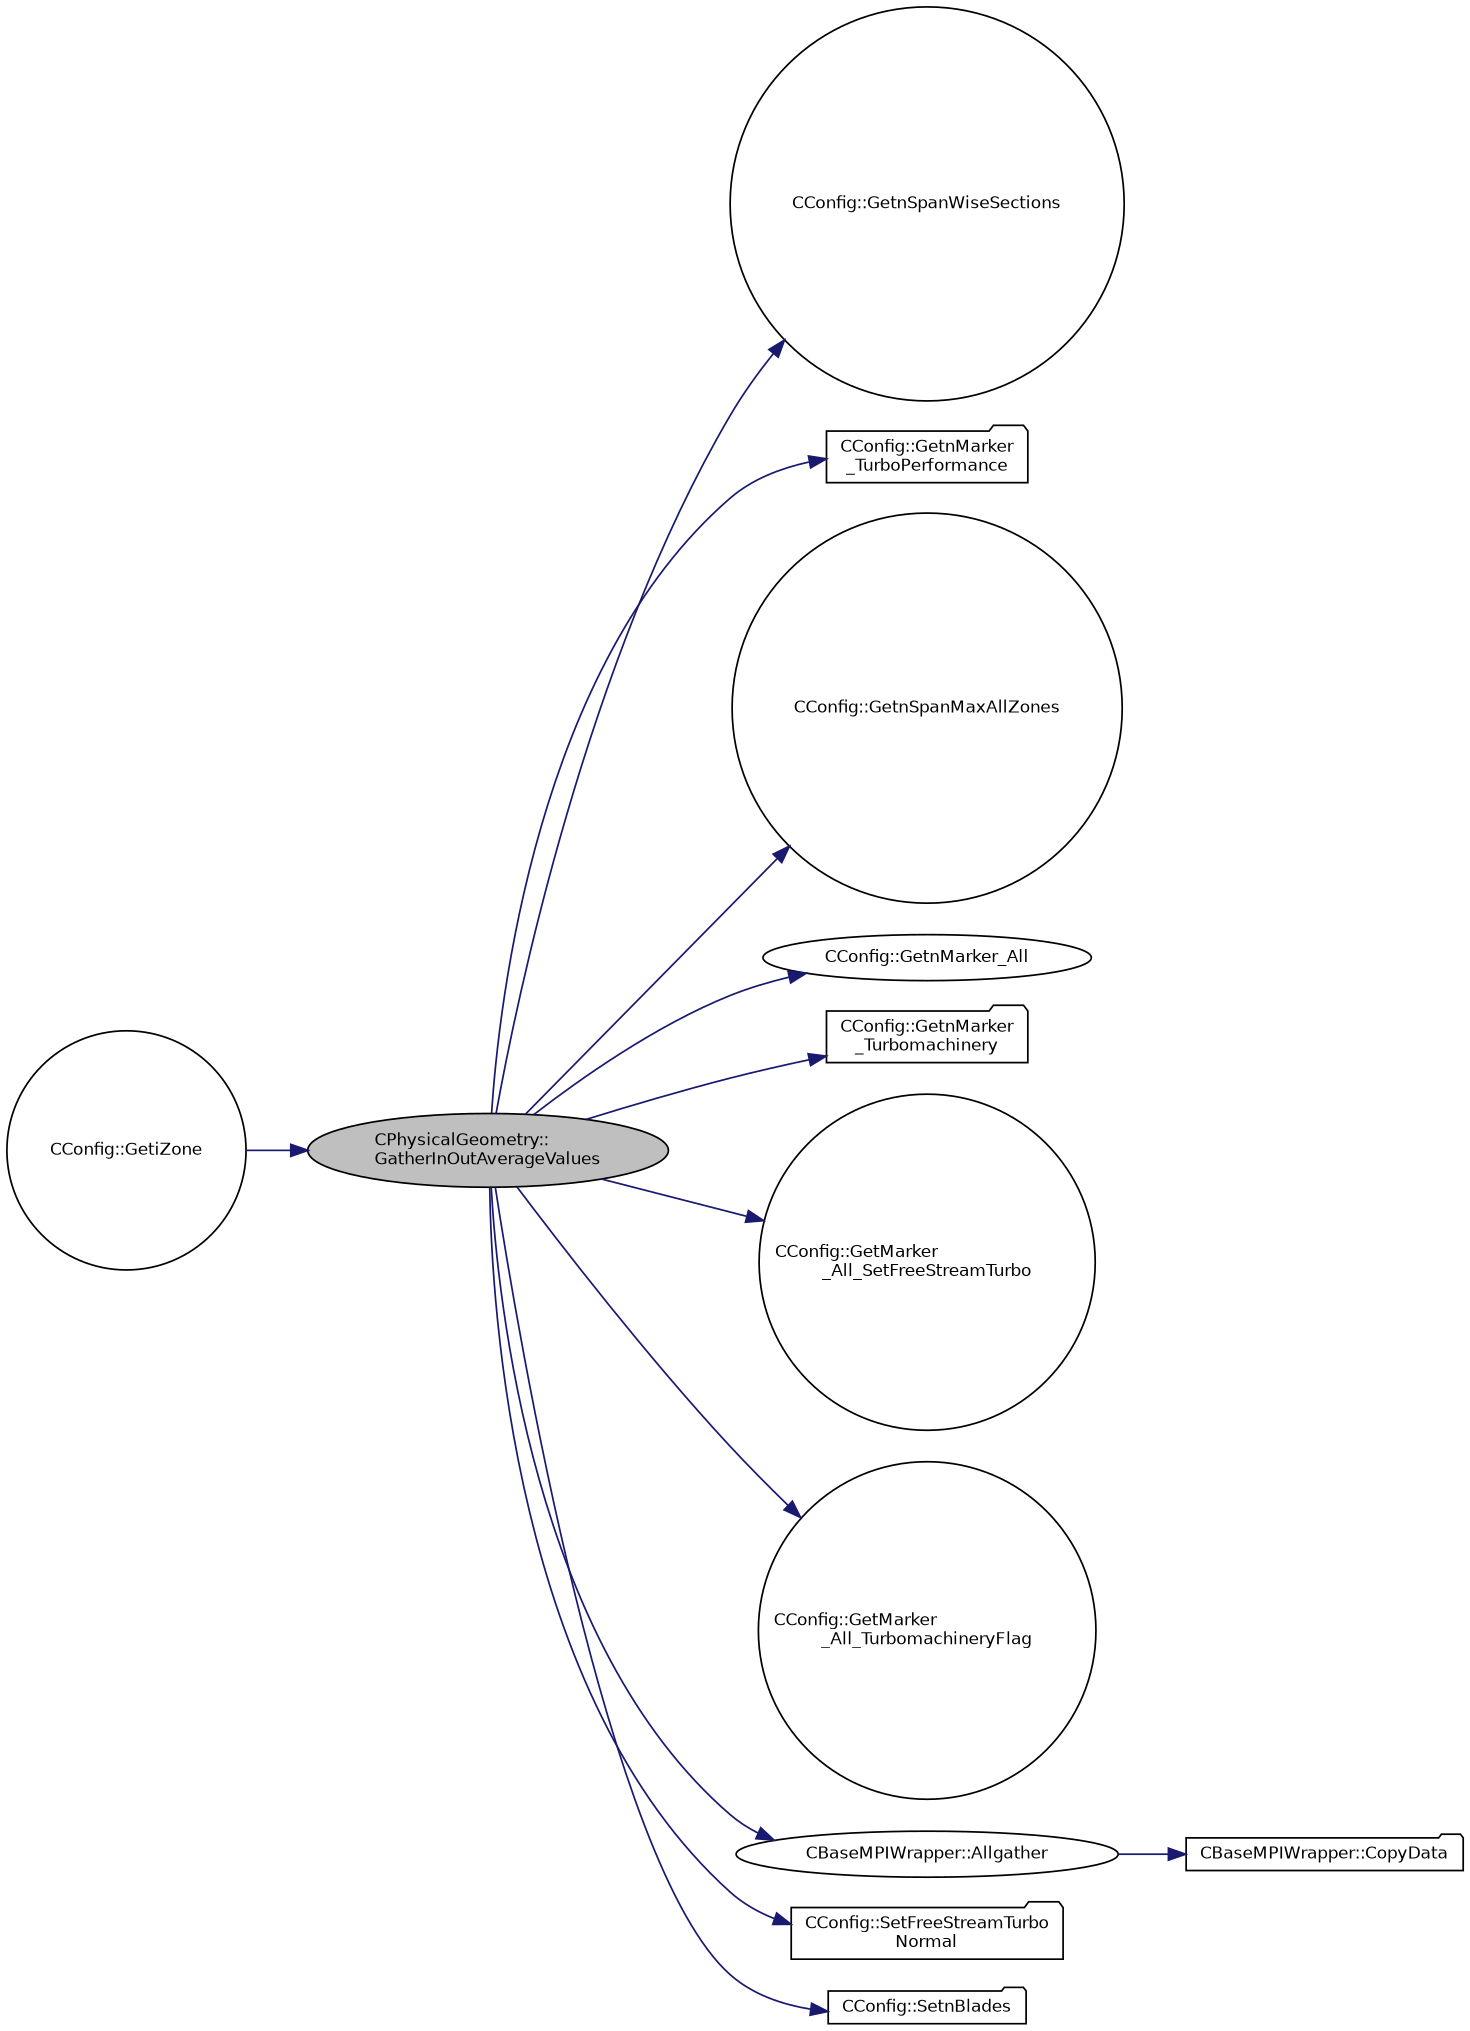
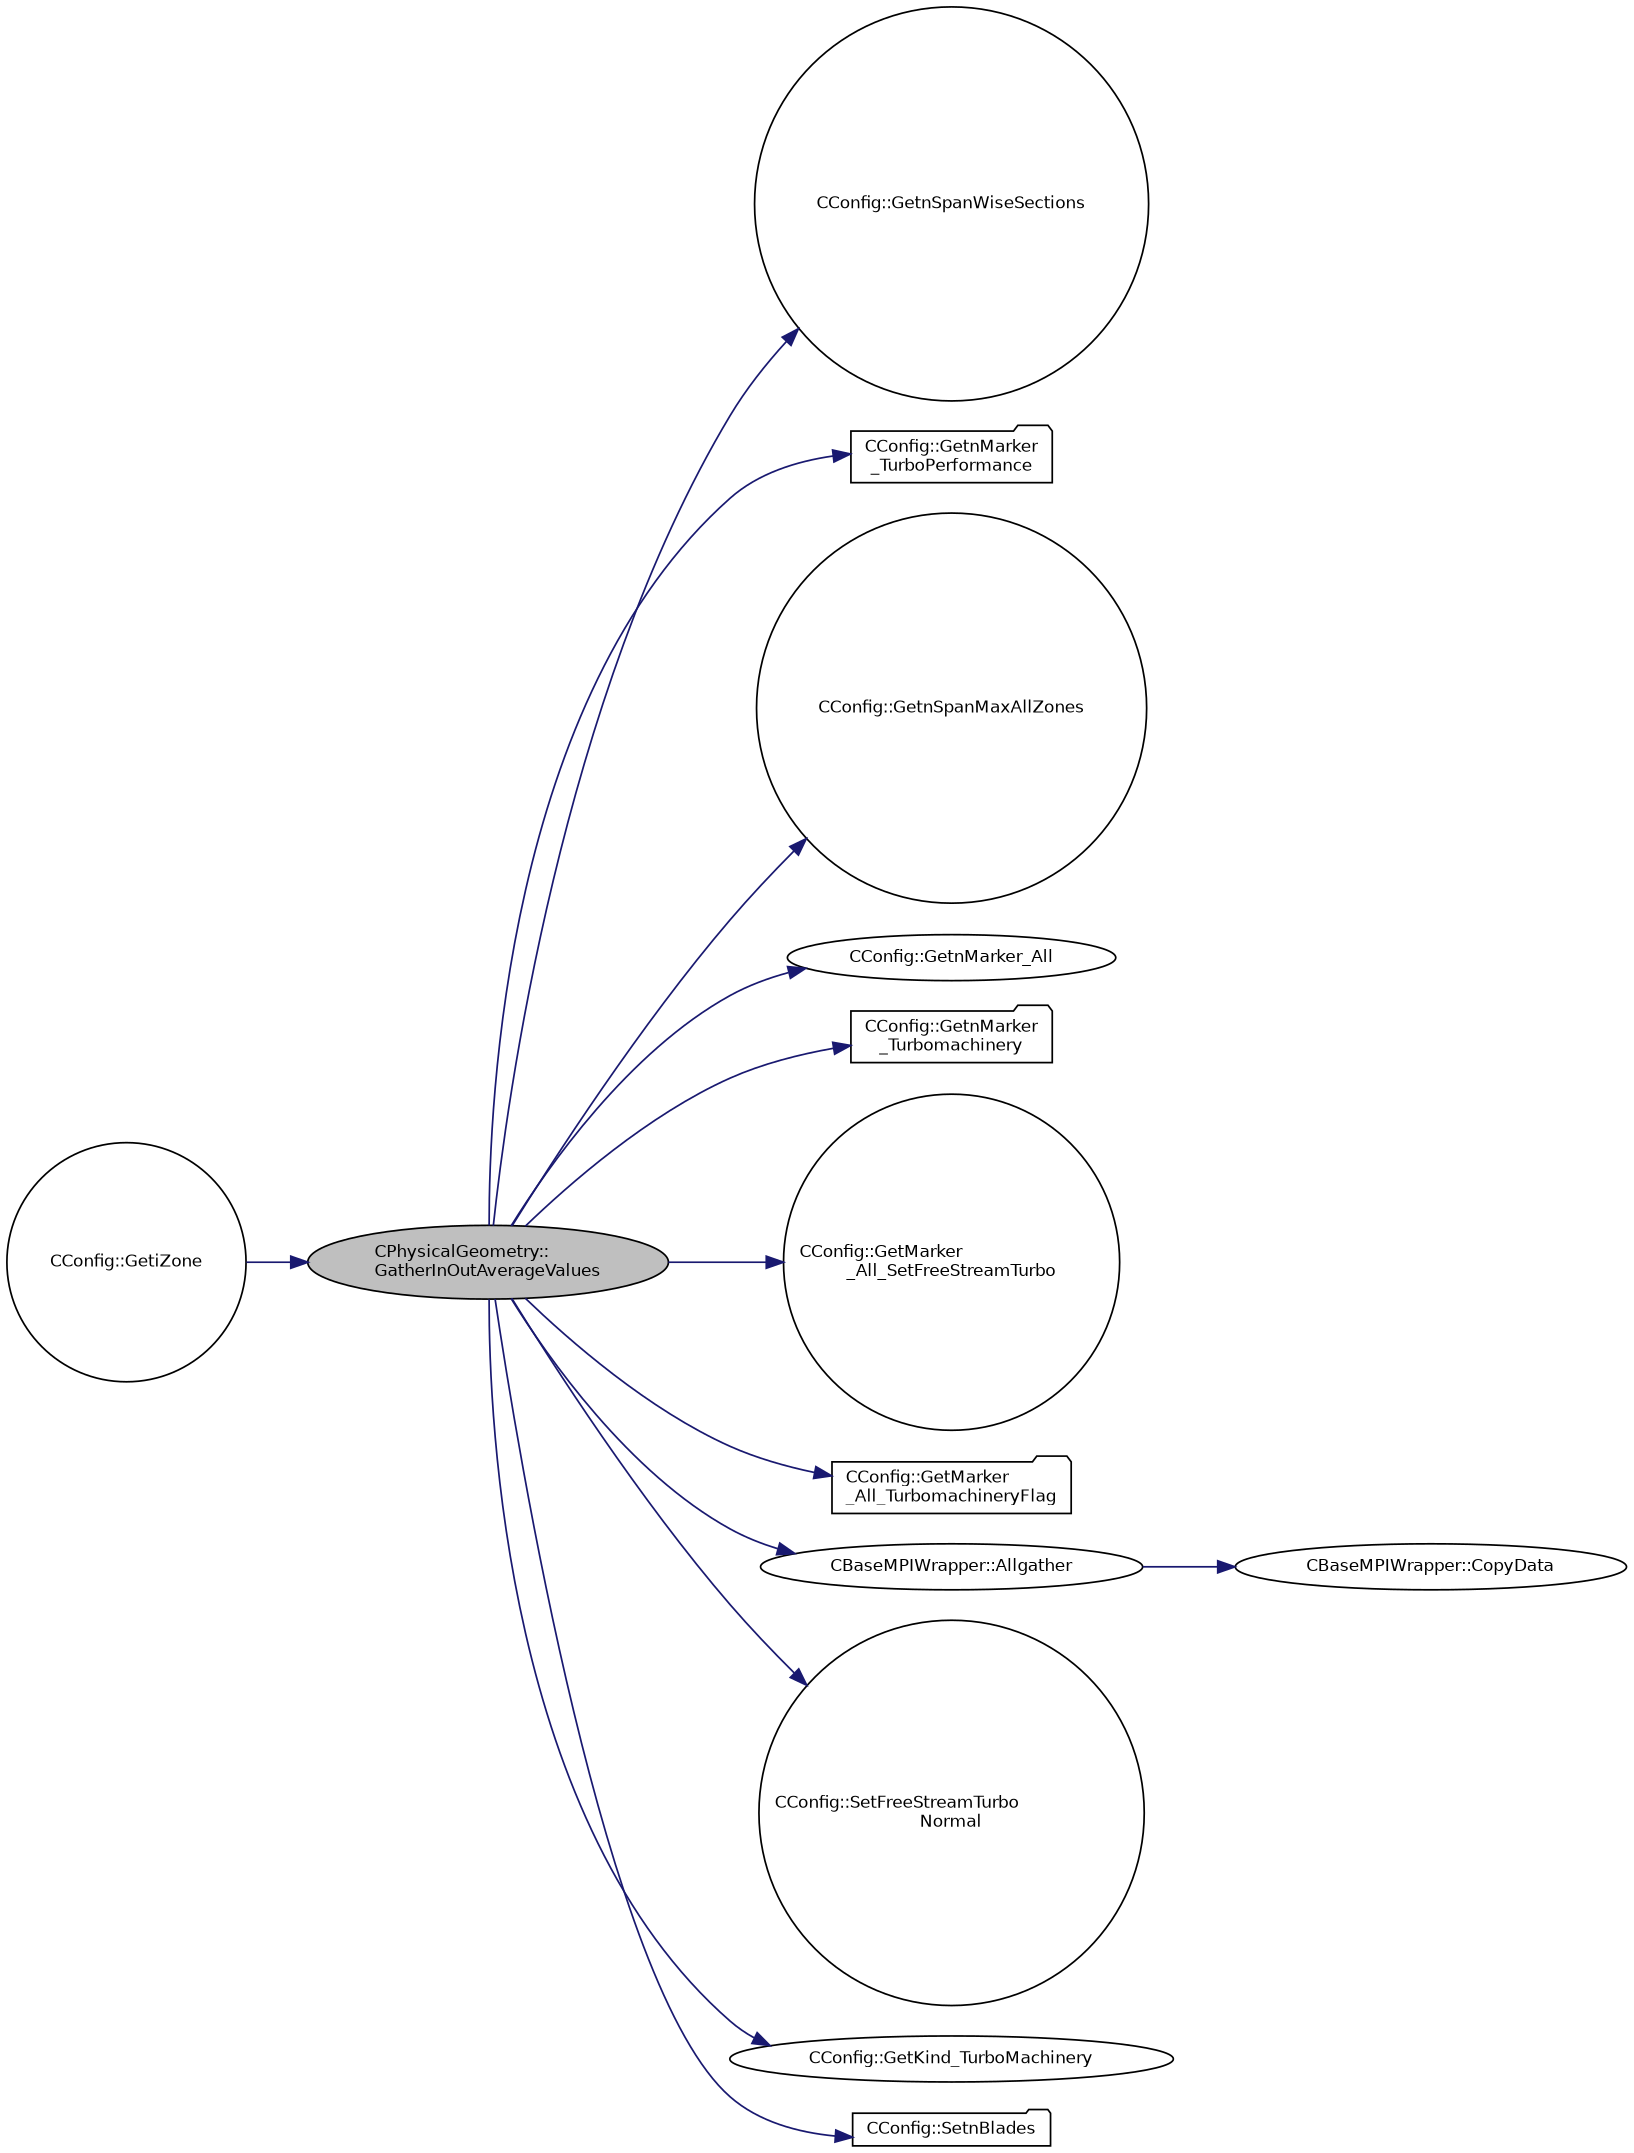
node "CConfig::GetMarker _All_TurbomachineryFlag": shape circle -> folder
node "CBaseMPIWrapper::CopyData": shape folder -> ellipse
node "CConfig::SetFreeStreamTurbo Normal": shape folder -> circle
node "CConfig::GetKind_TurboMachinery": added
